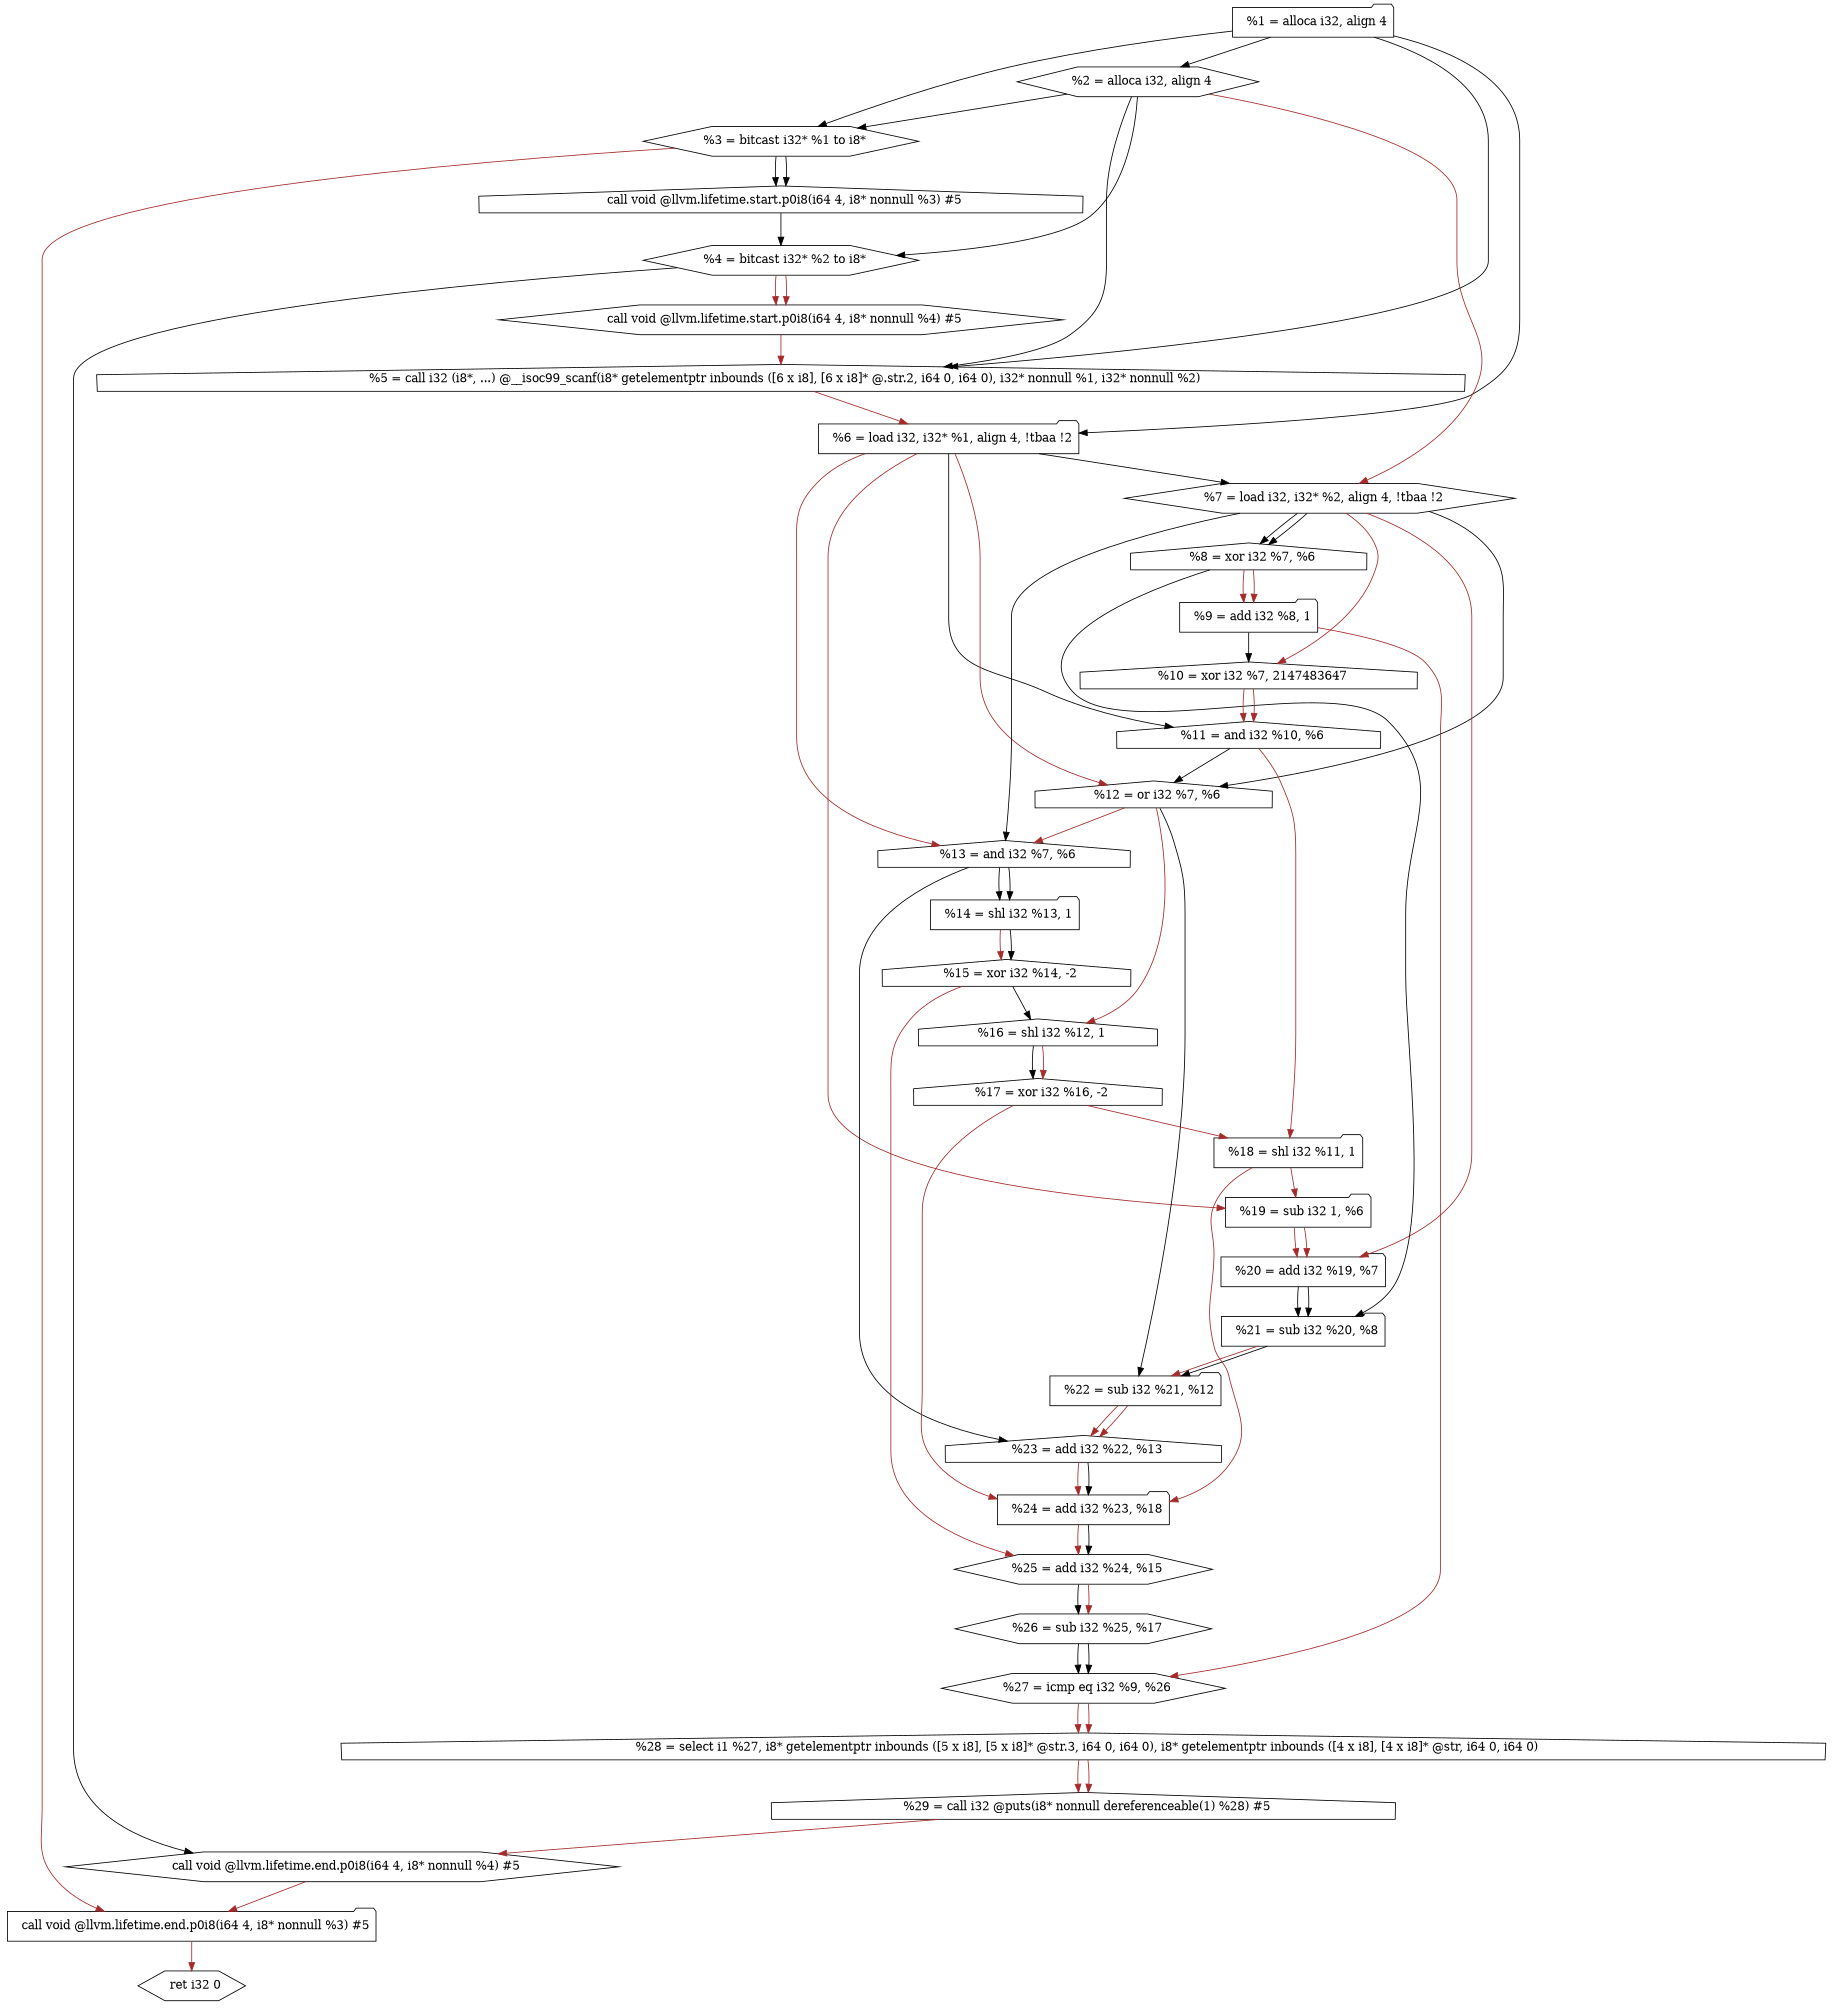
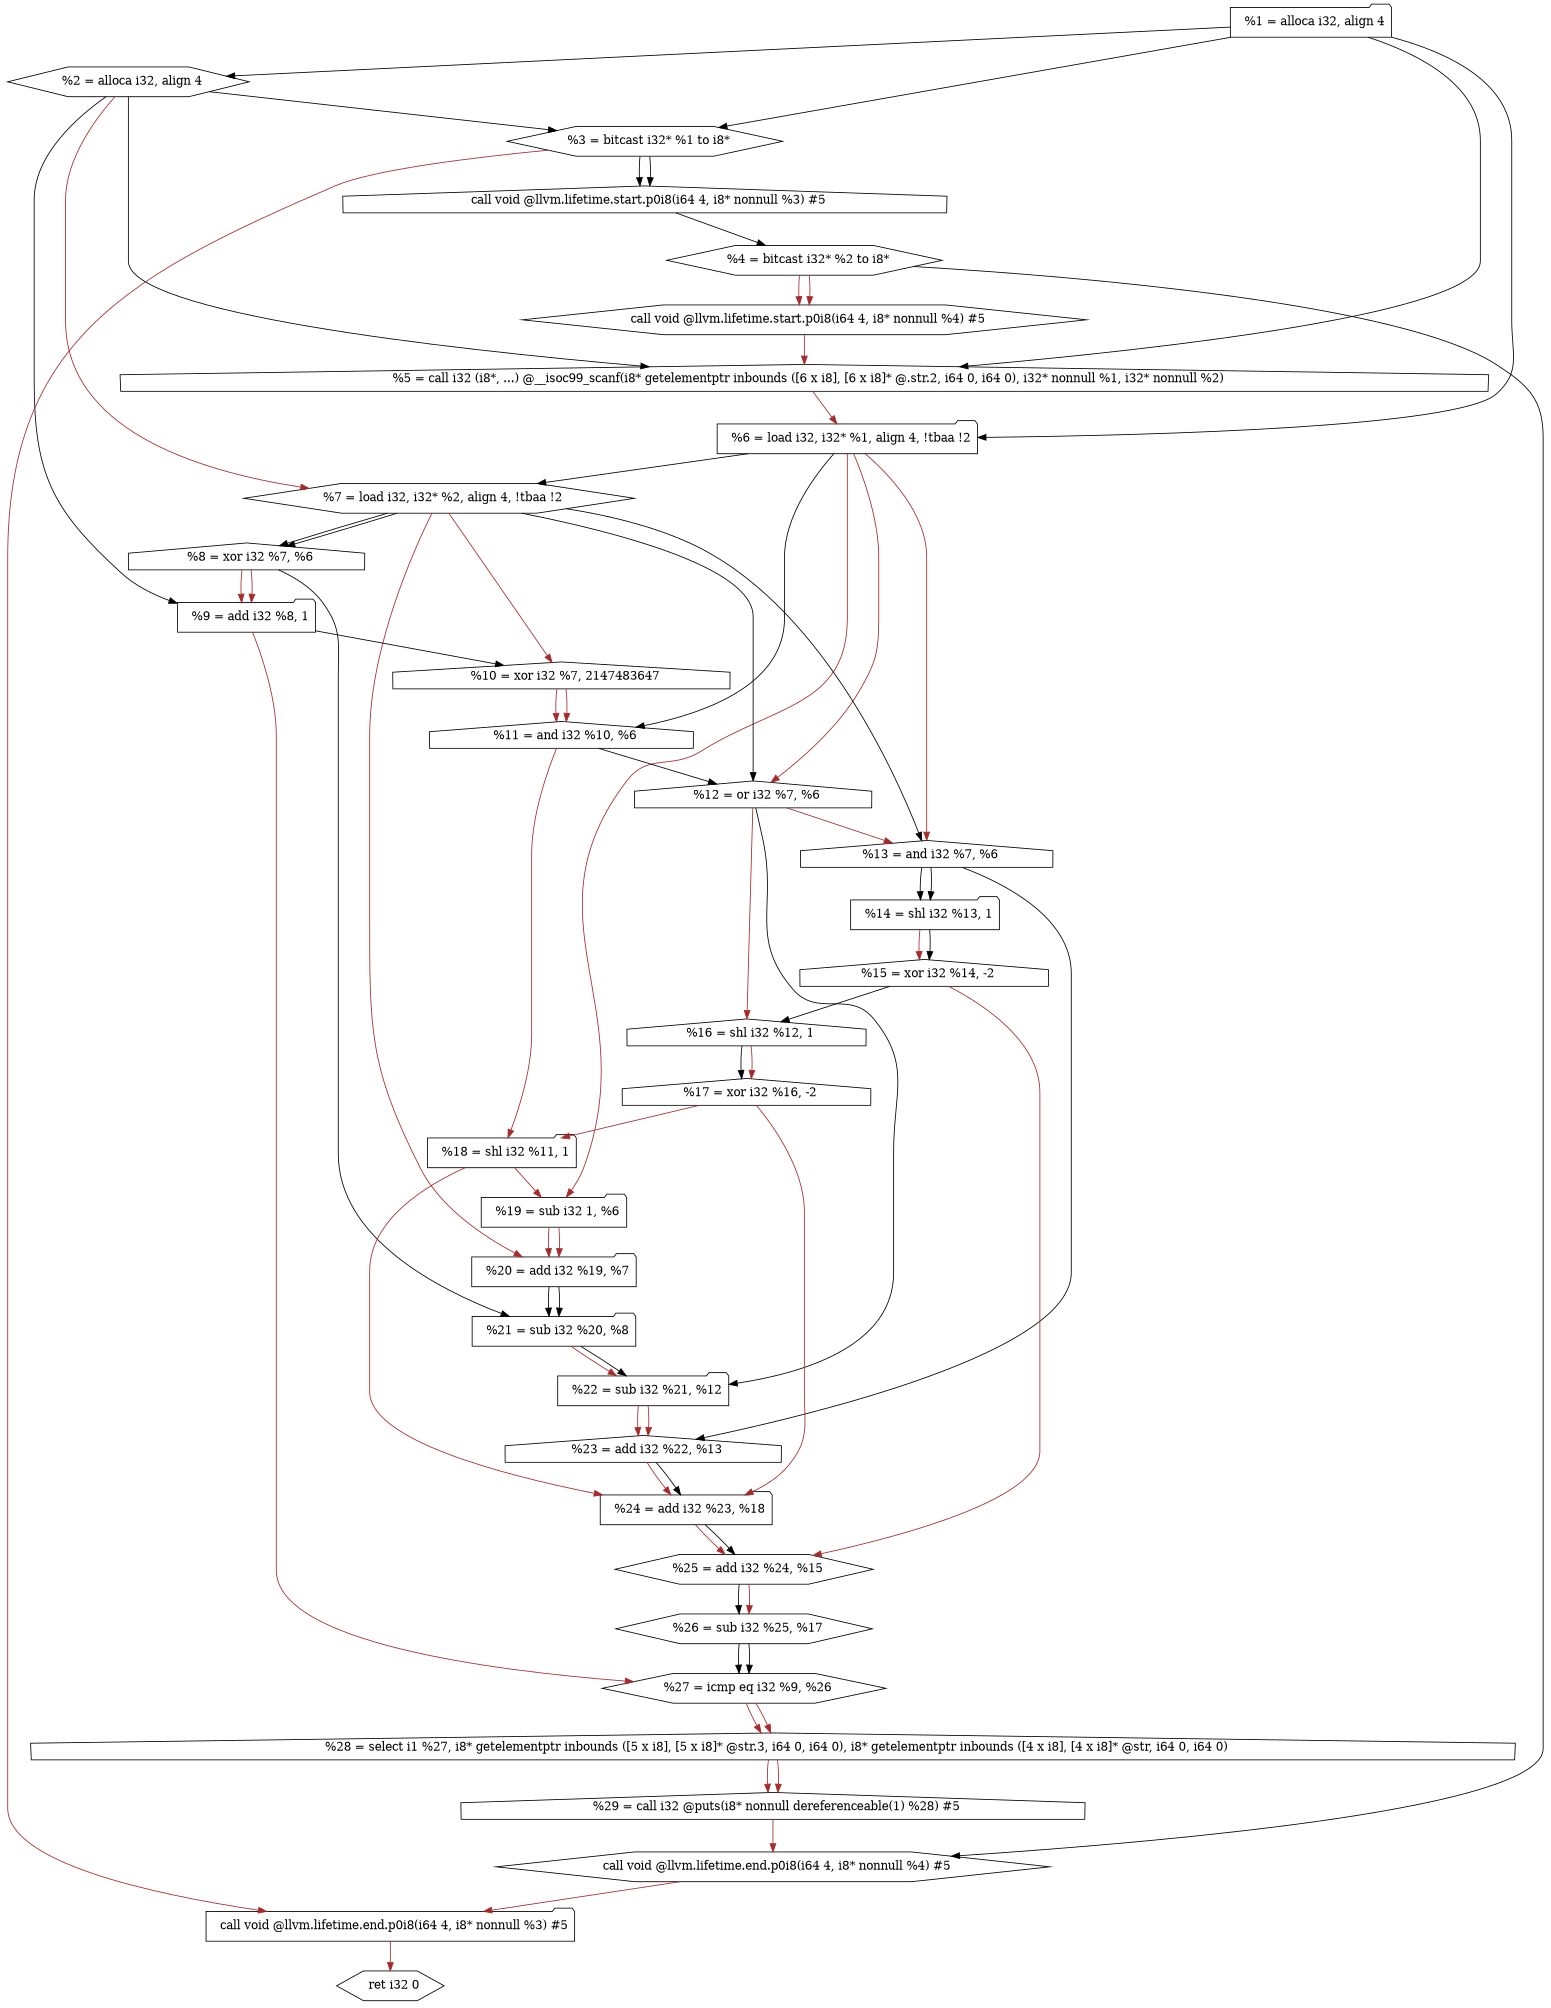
edge "%2 = alloca i32, align 4" -> "%4 = bitcast i32* %2 to i8*": now "%2 = alloca i32, align 4" -> "%9 = add i32 %8, 1"
